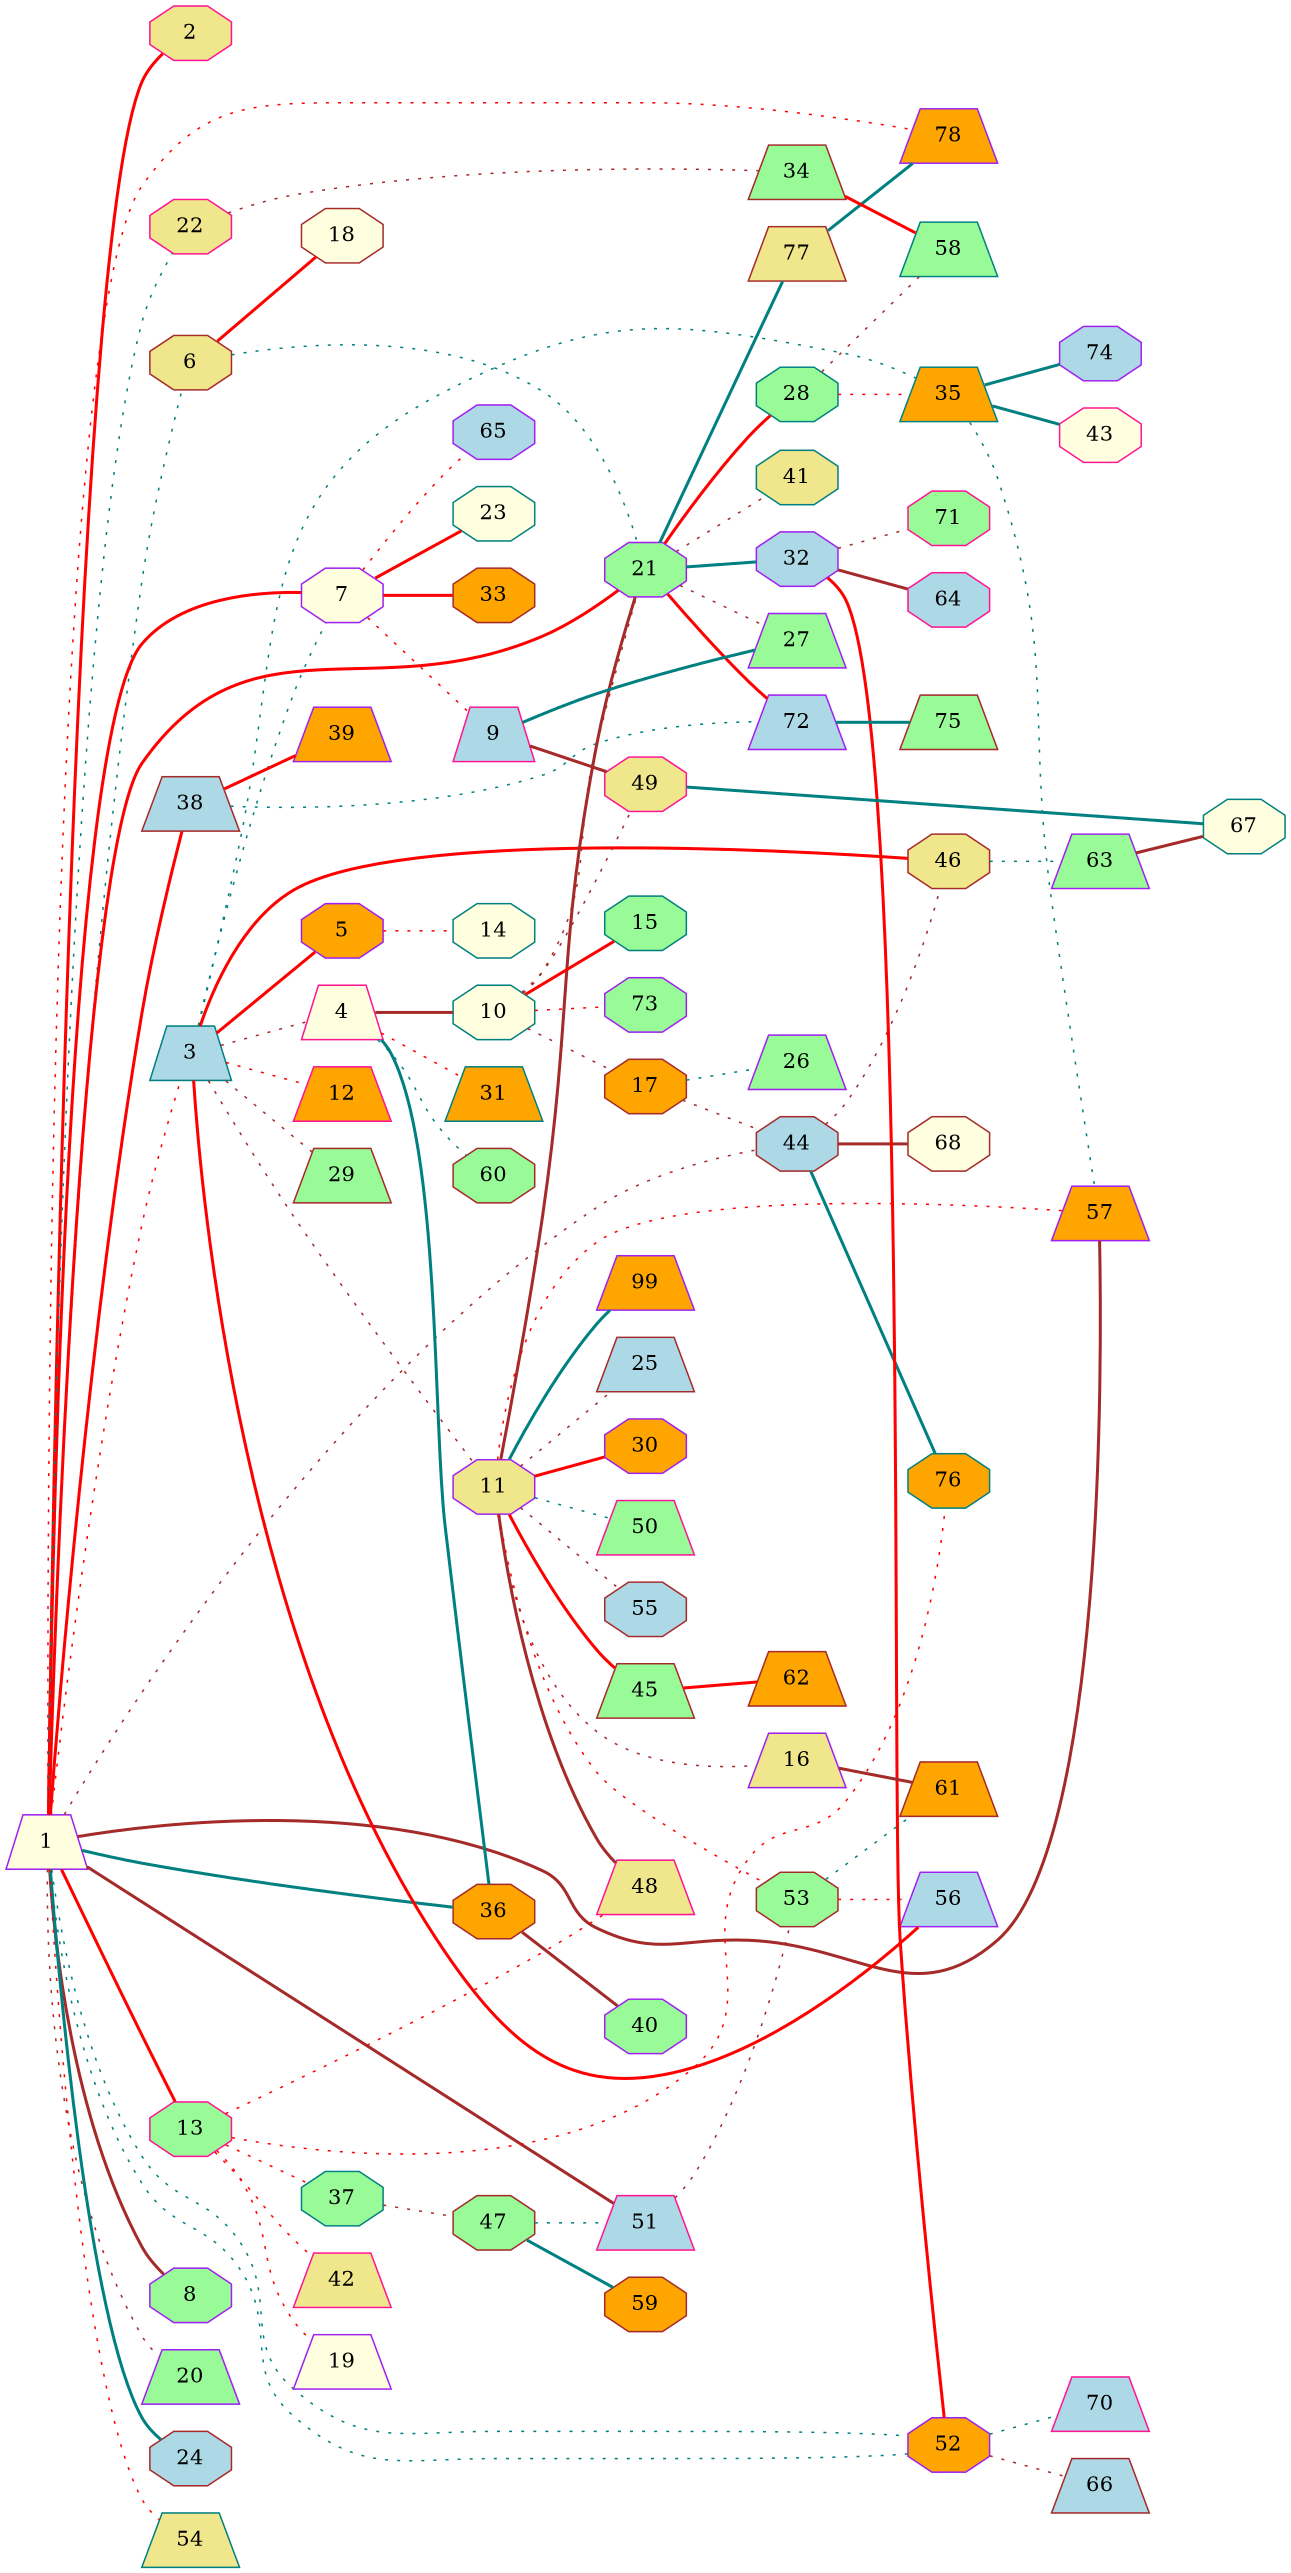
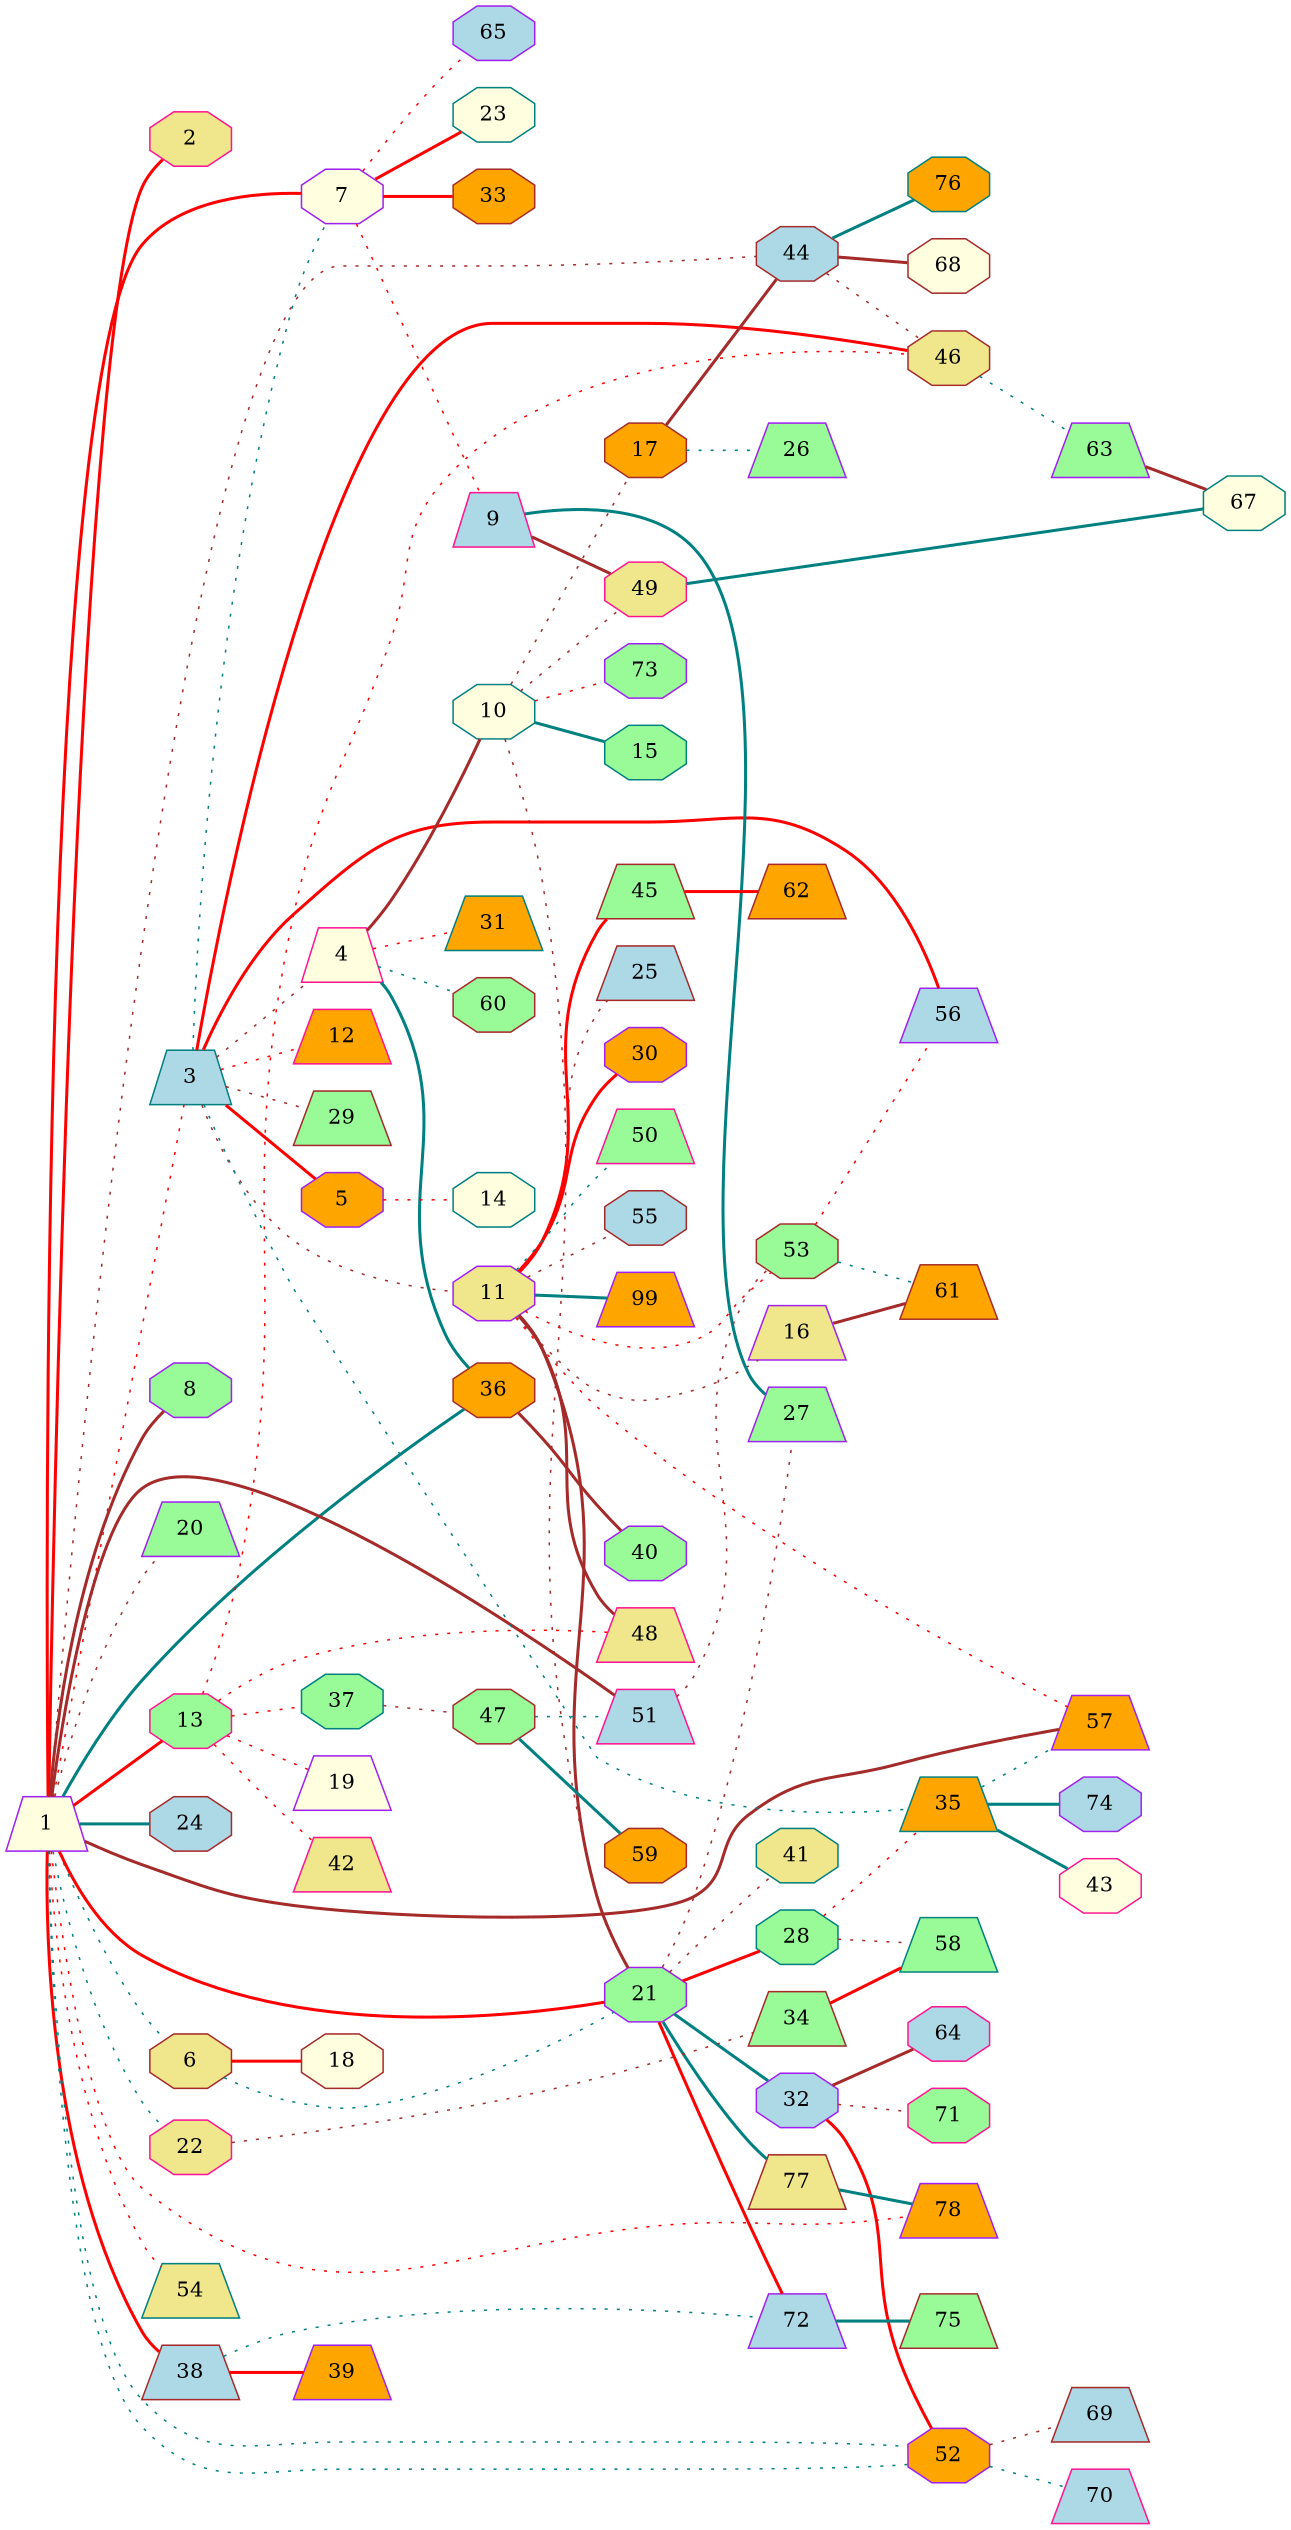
edge "15" -- "10": color red -> teal
edge "17" -- "44": style dotted -> bold
edge "76" -- "13": now "46" -- "13"
node "66": label "66" -> "69"
